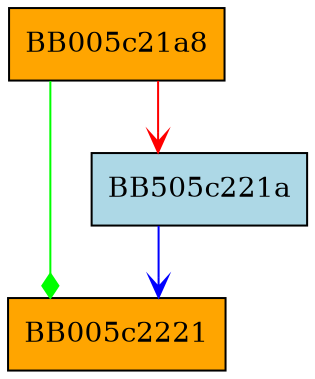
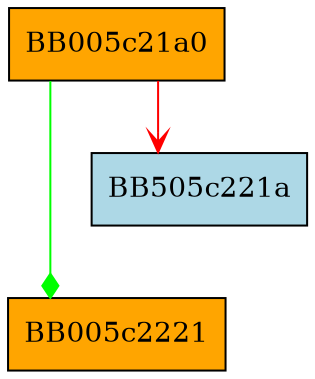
node "BB005c21a8": label "BB005c21a8" -> "BB005c21a0"
edge "BB505c221a" -> "BB005c2221": removed
